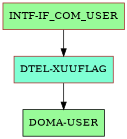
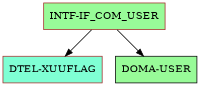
edge "DTEL-XUUFLAG" -> "DOMA-USER": now "INTF-IF_COM_USER" -> "DOMA-USER"
